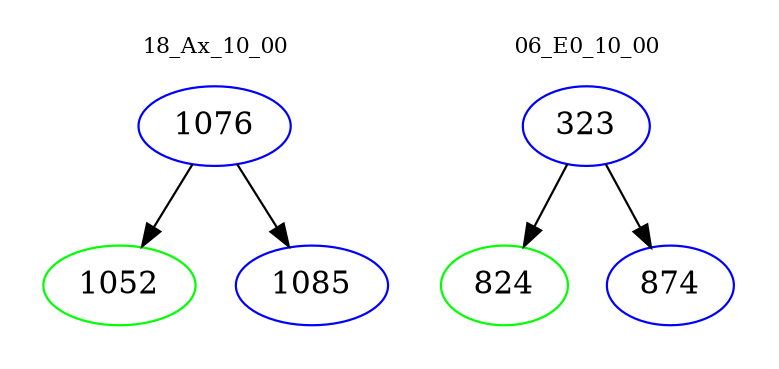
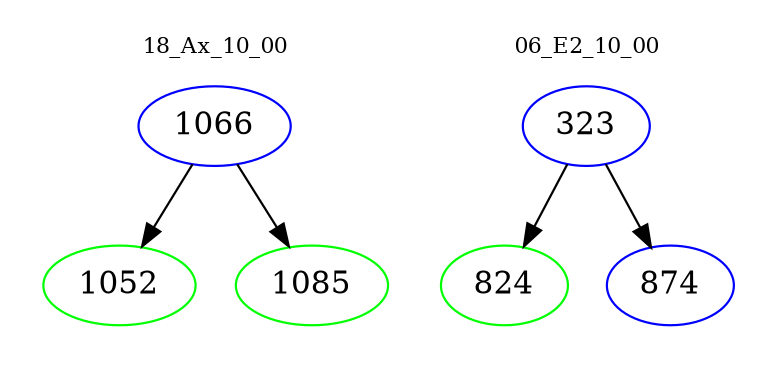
cluster "06_E0_10_00": label "06_E0_10_00" -> "06_E2_10_00"
node "1076": label "1076" -> "1066"
node "1085": color blue -> green
